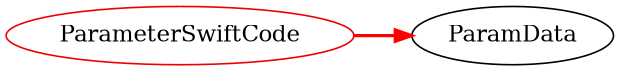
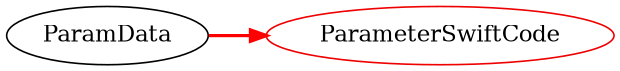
edge "ParameterSwiftCode" -> "ParamData": reversed
